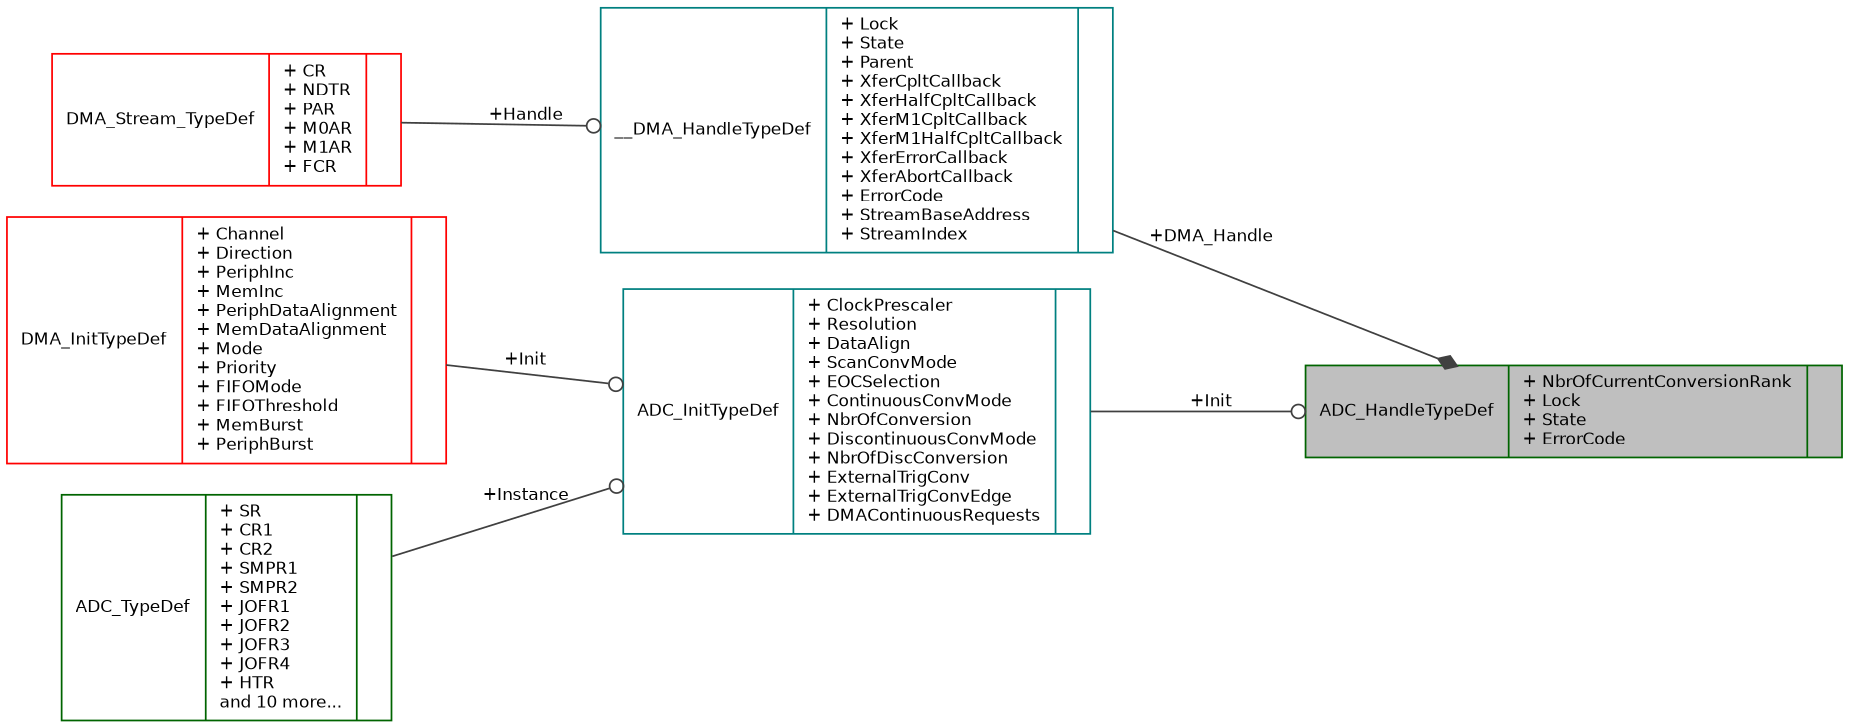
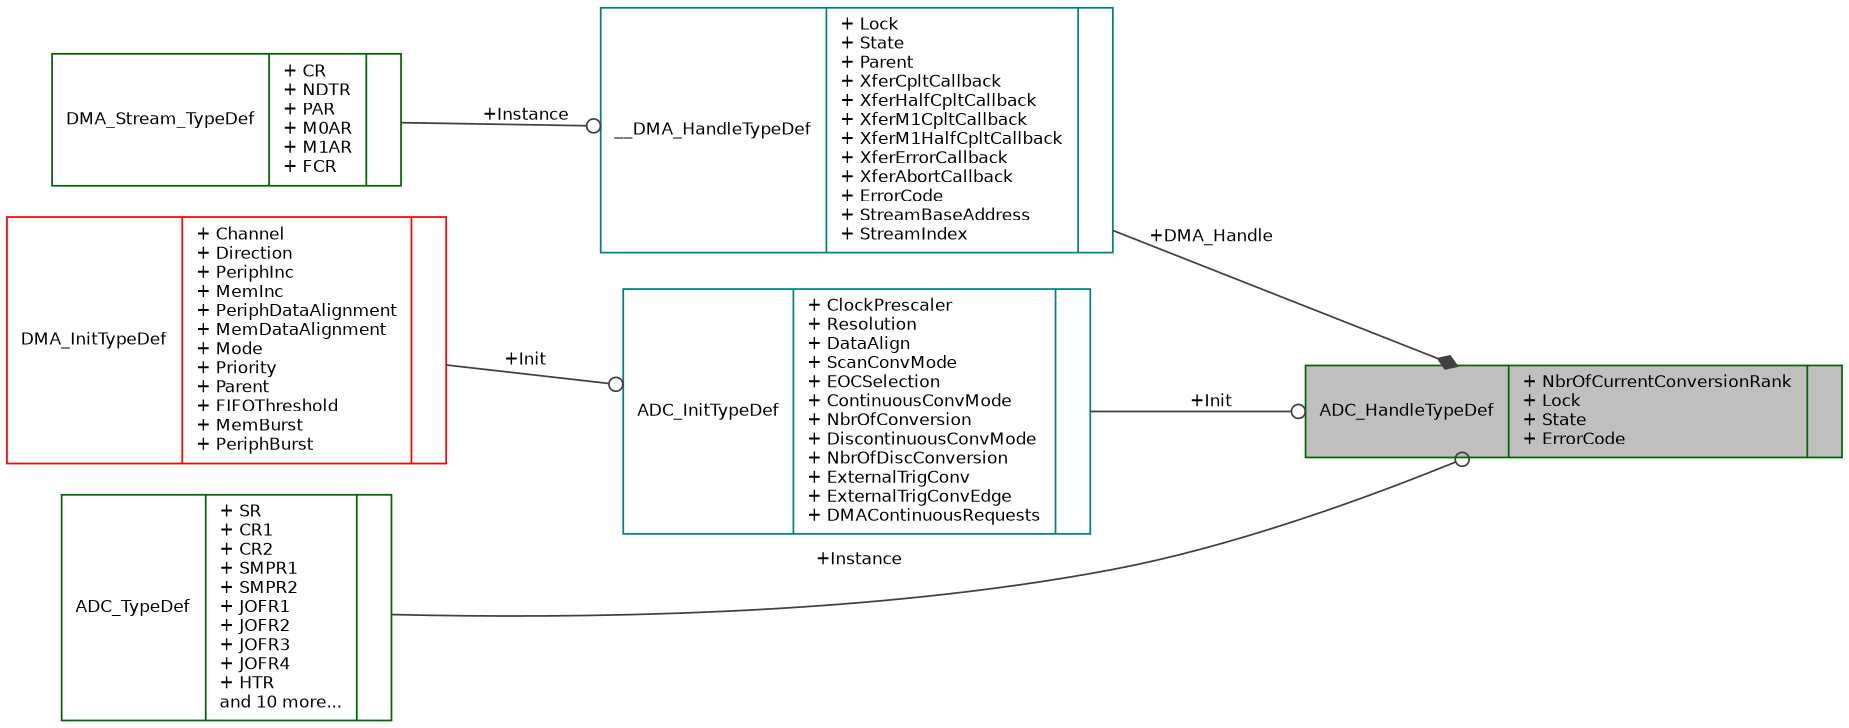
edge "DMA_Stream_TypeDef" -> "__DMA_HandleTypeDef": label " +Handle" -> " +Instance"
node "DMA_Stream_TypeDef": color red -> darkgreen
node "DMA_InitTypeDef": text "+ FIFOMode" -> "+ Parent"
edge "ADC_TypeDef" -> "ADC_InitTypeDef": now "ADC_TypeDef" -> "ADC_HandleTypeDef"
